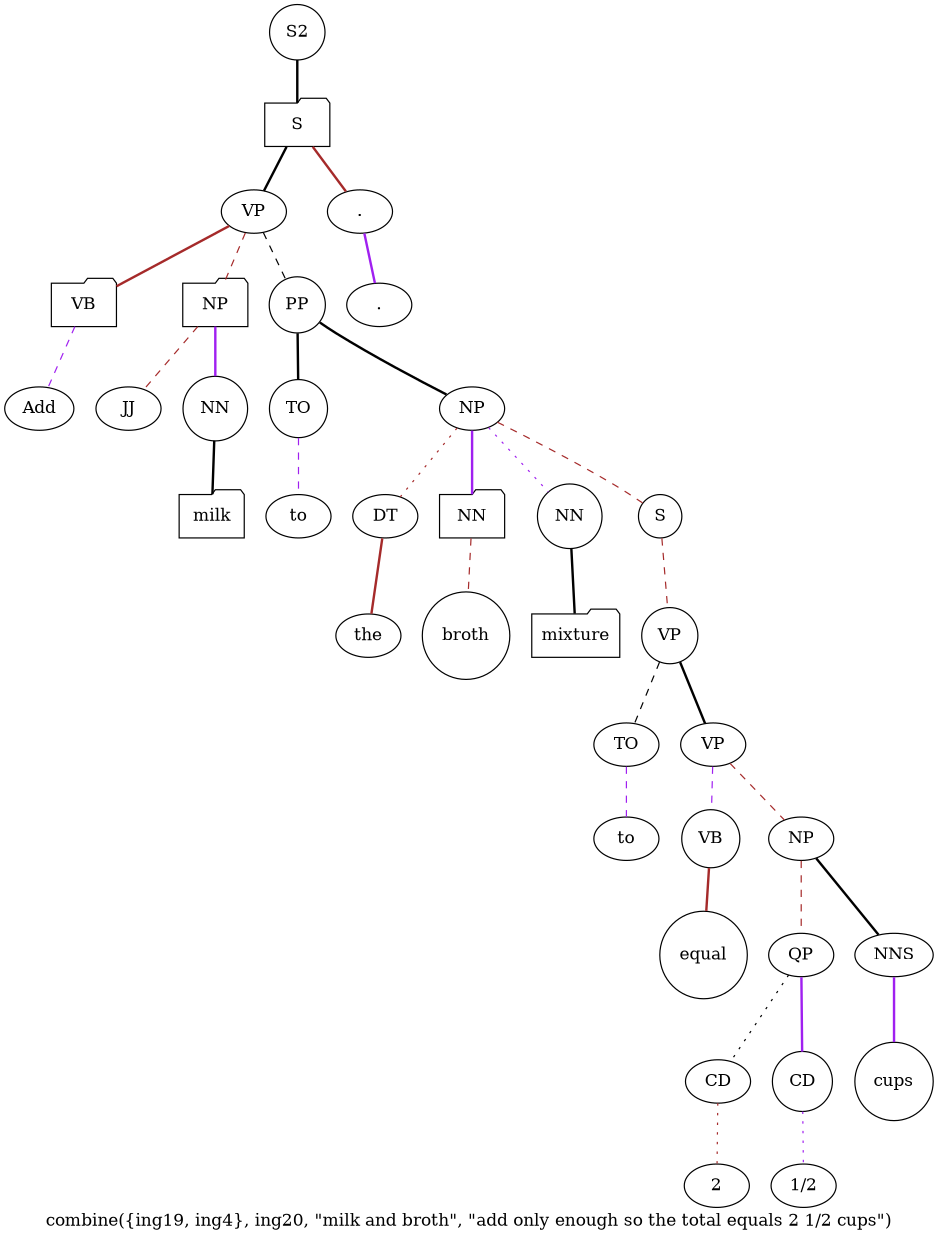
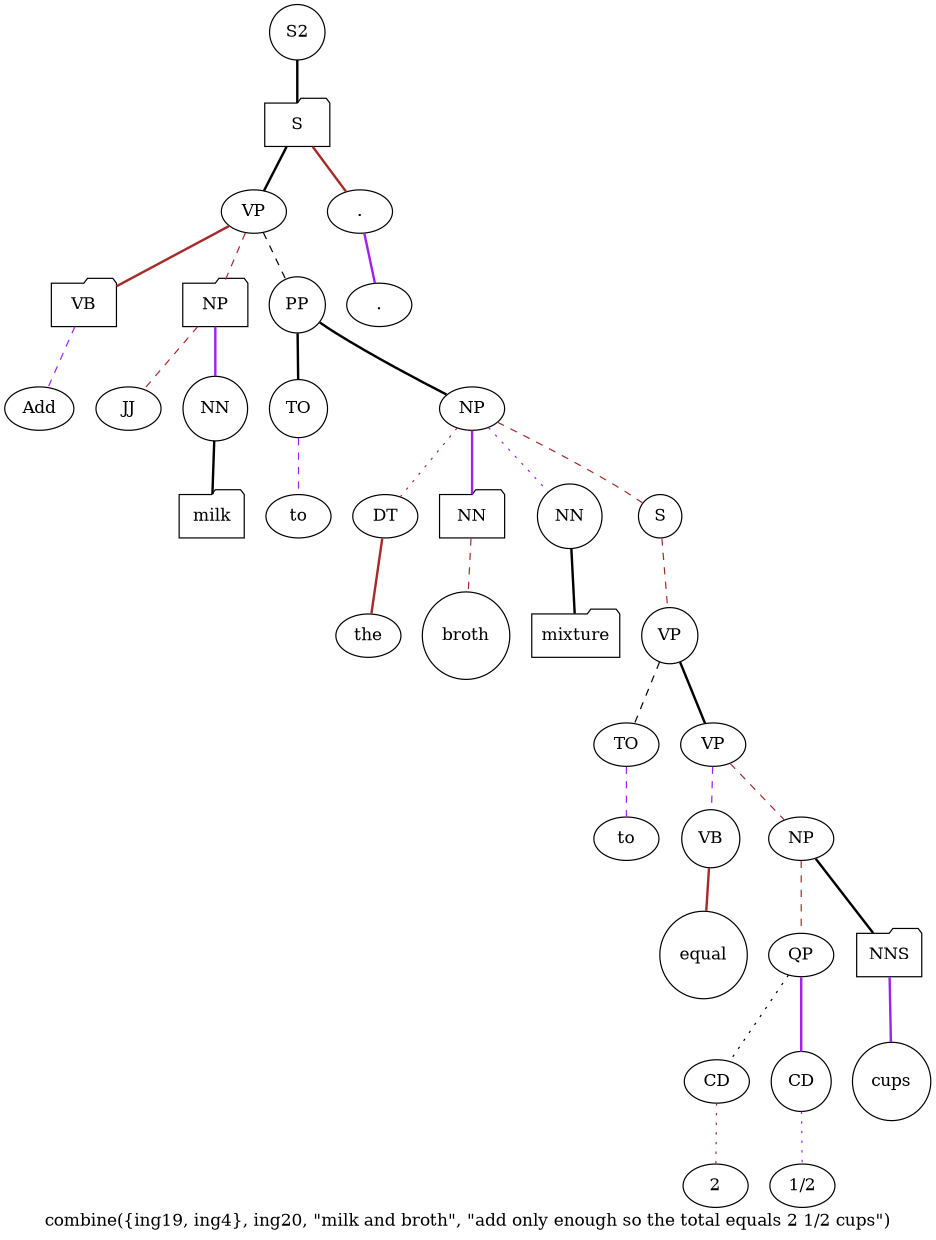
node "NNS": shape ellipse -> folder
